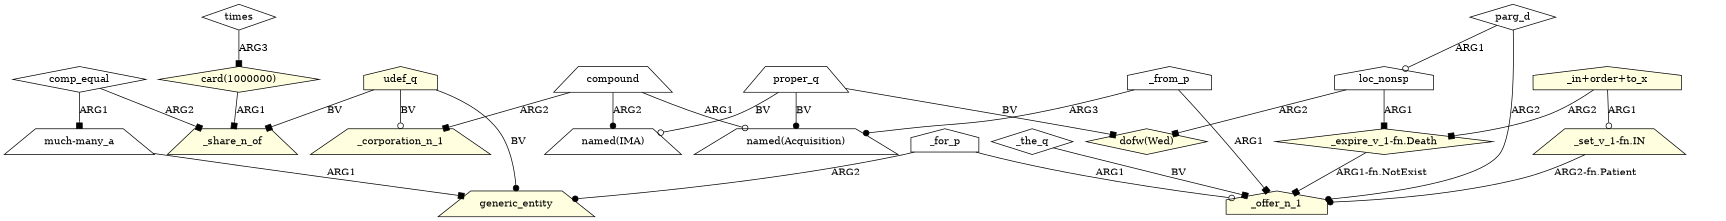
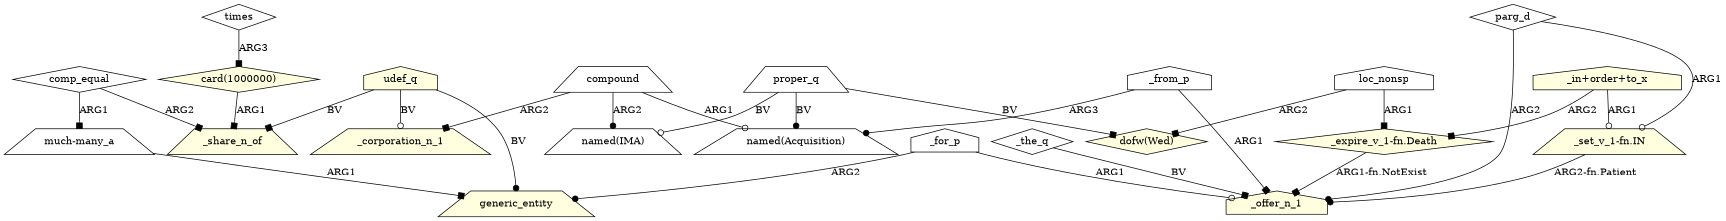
edge "parg_d" -> "loc_nonsp": now "parg_d" -> "_set_v_1-fn.IN"
